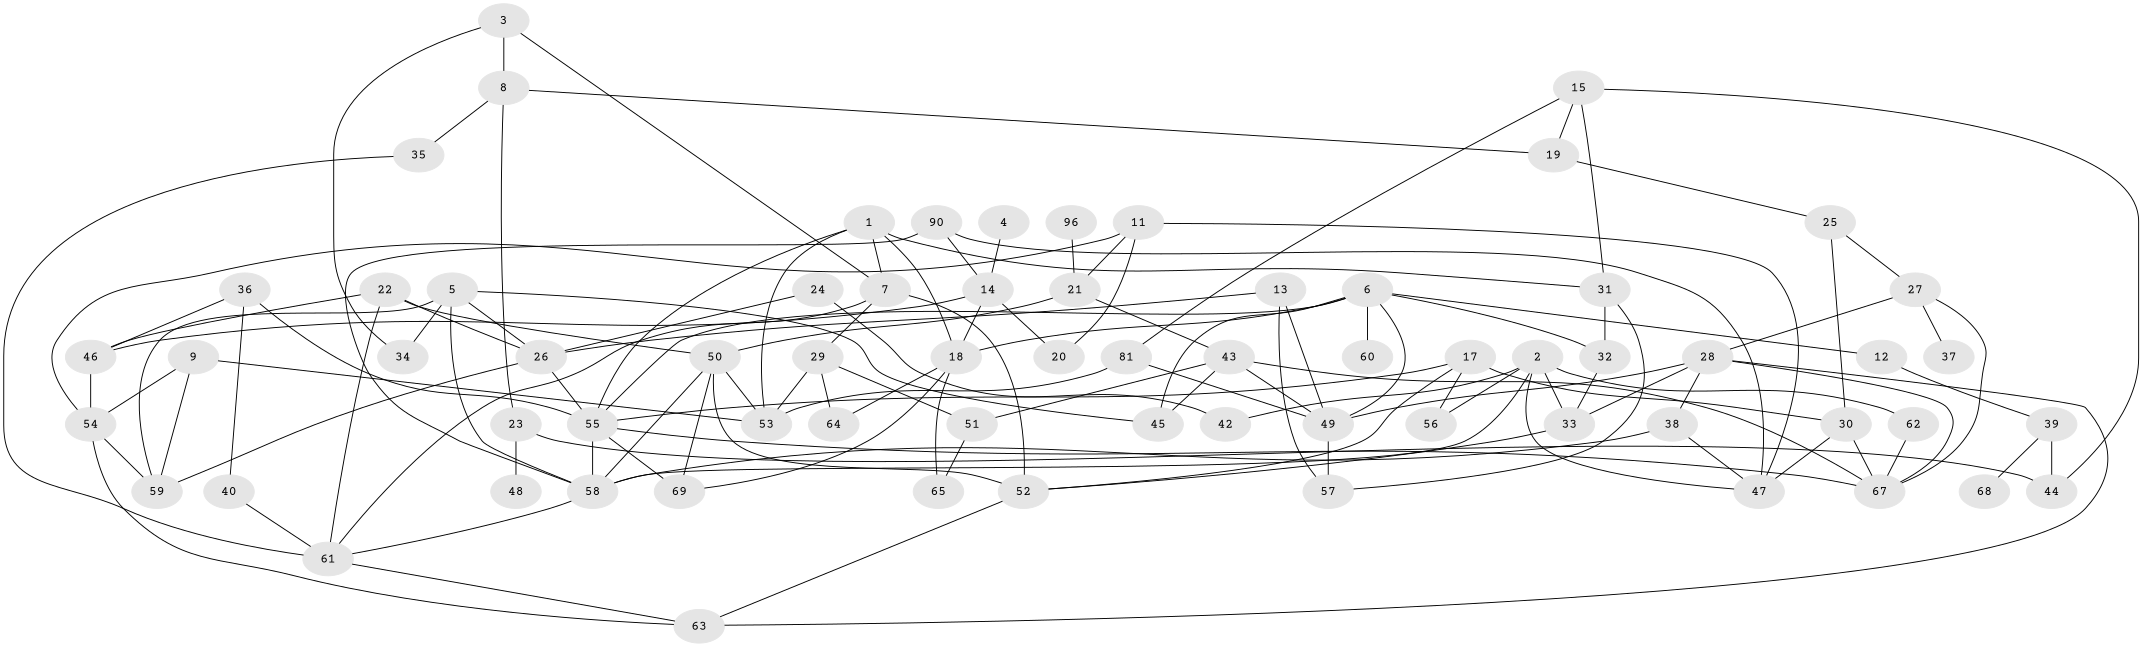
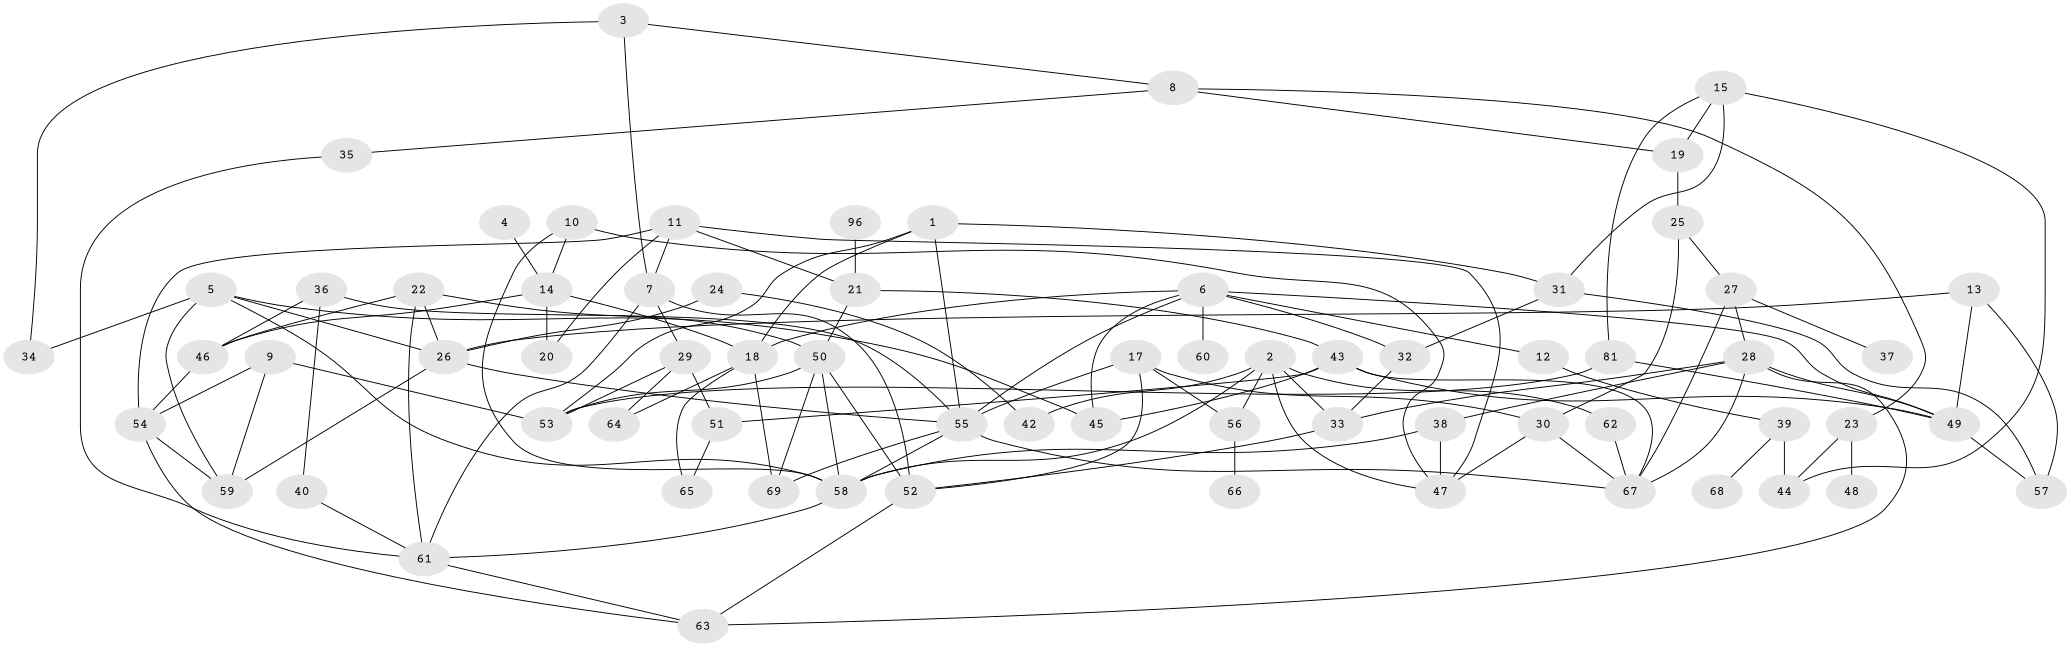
node "90": label "90" -> "10"
edge "1" -- "7": now "11" -- "7"
node "66": added
